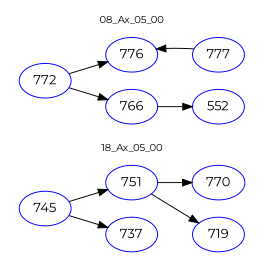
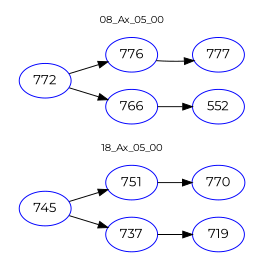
edge "777" -> "776": reversed
edge "751" -> "719": now "737" -> "719"
